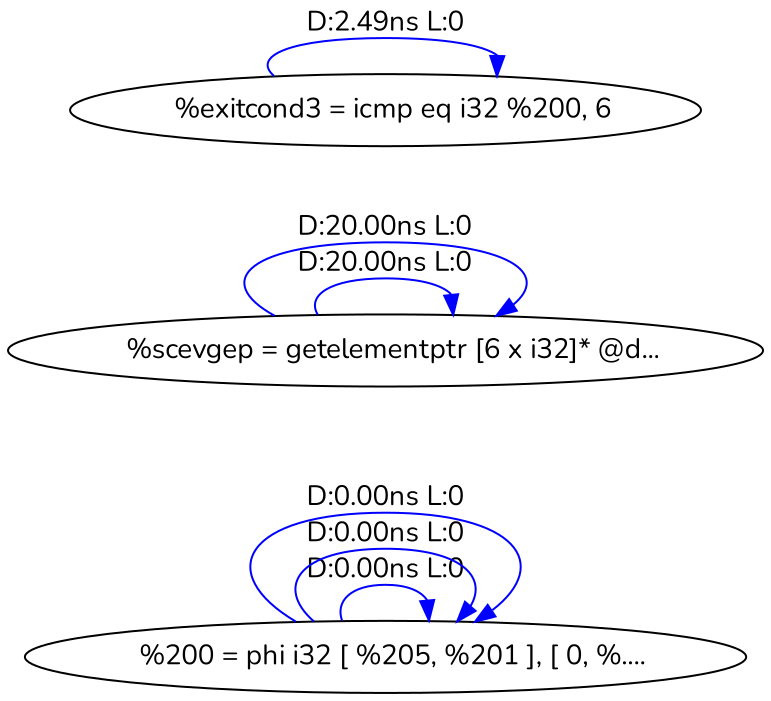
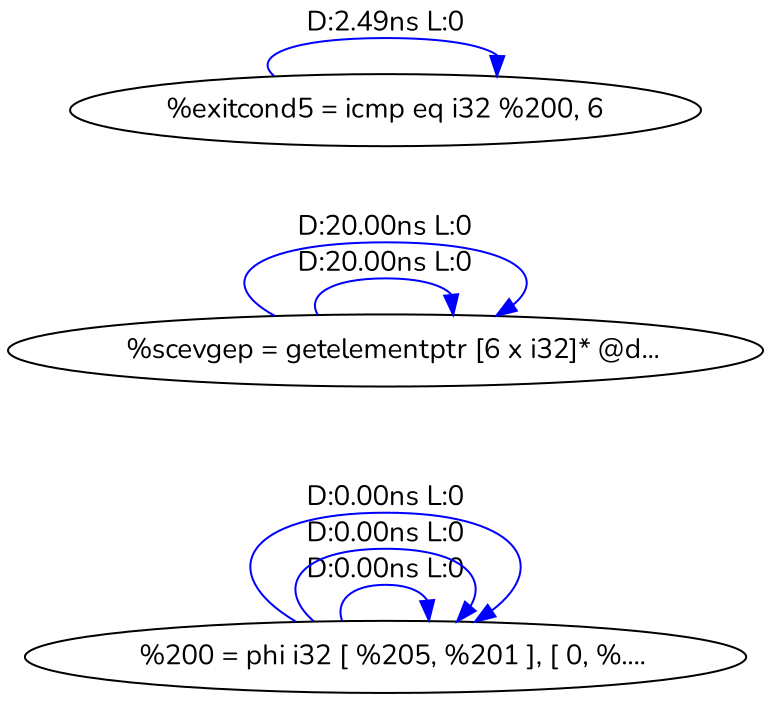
node "%exitcond3 = icmp eq i32 %200, 6": label "%exitcond3 = icmp eq i32 %200, 6" -> "%exitcond5 = icmp eq i32 %200, 6"
